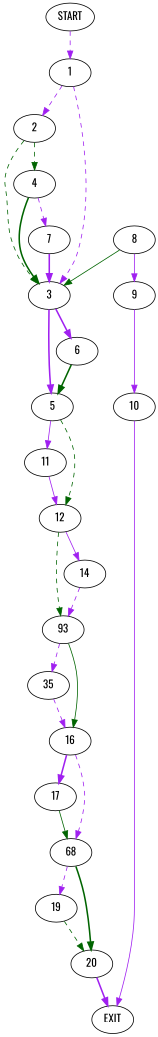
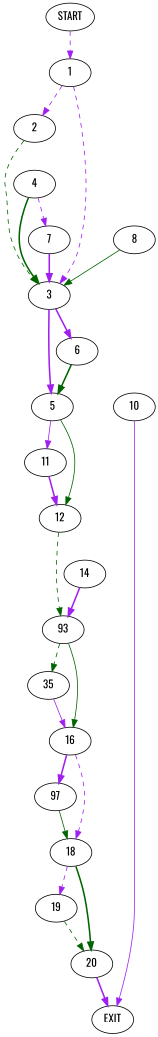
edge "2" -> "4": removed
node "9": removed
edge "5" -> "12": style dashed -> solid
edge "11" -> "12": style solid -> bold
edge "12" -> "14": removed
edge "14" -> "93": style dashed -> bold
edge "93" -> "35": color purple -> darkgreen
edge "35" -> "16": style dashed -> solid
node "17": label "17" -> "97"
node "68": label "68" -> "18"
